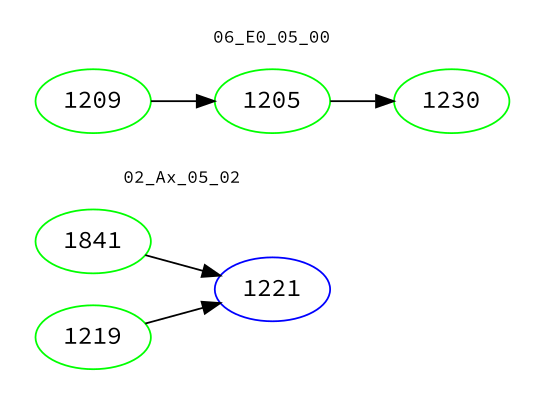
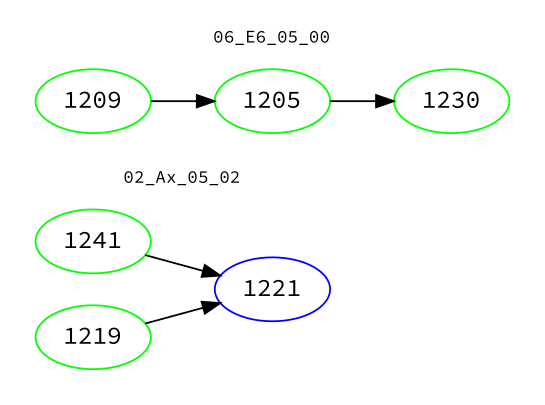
cluster "06_E0_05_00": label "06_E0_05_00" -> "06_E6_05_00"
node "1841": label "1841" -> "1241"
